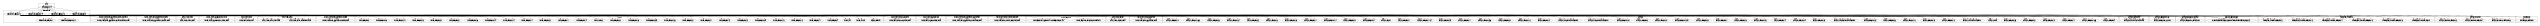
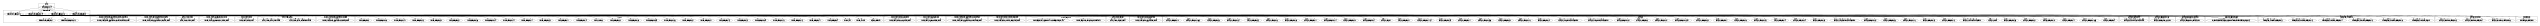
cluster "Moose::Meta::Role::Application::Application": label "Moose::Meta::Role::Application::Application" -> "Moose::Meta::Role::Application::ToInstance"
